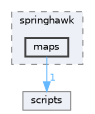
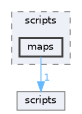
cluster "springhawk": label "springhawk" -> "scripts"
